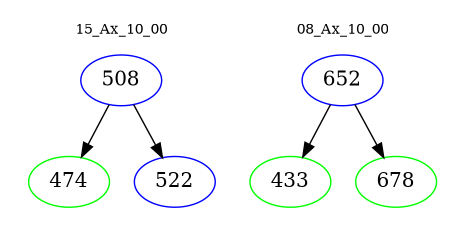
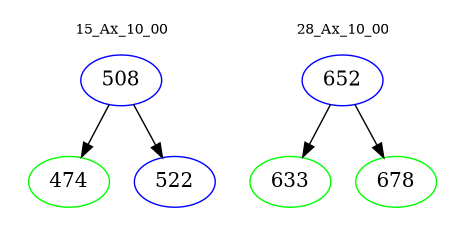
cluster "08_Ax_10_00": label "08_Ax_10_00" -> "28_Ax_10_00"
node "433": label "433" -> "633"
